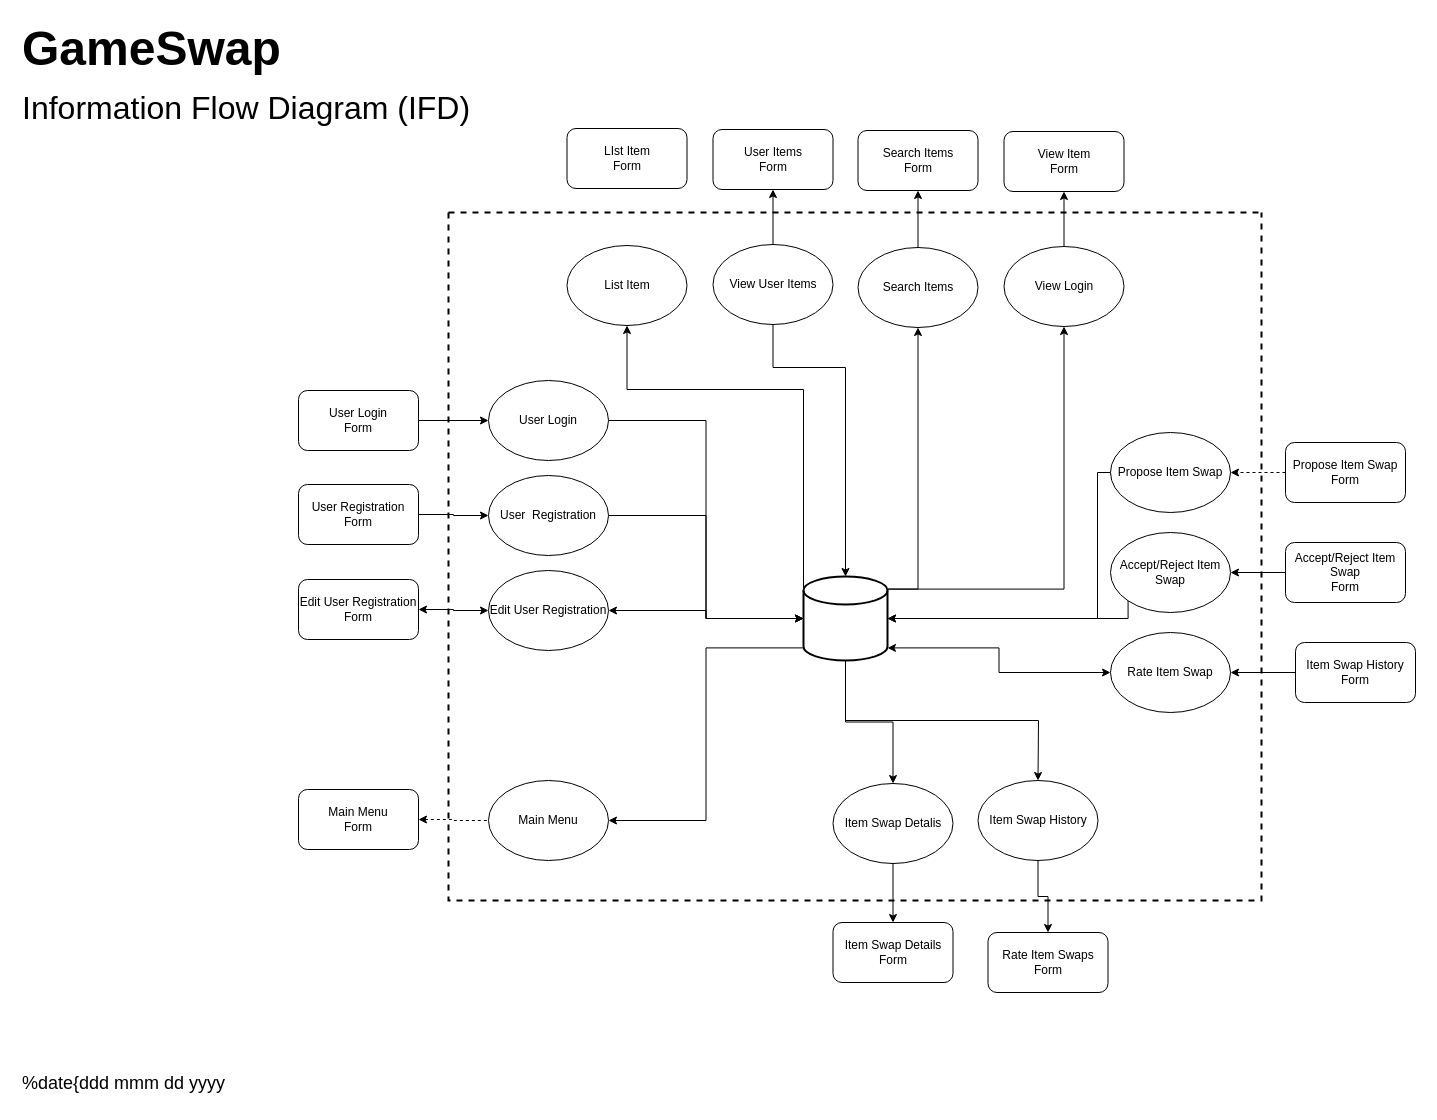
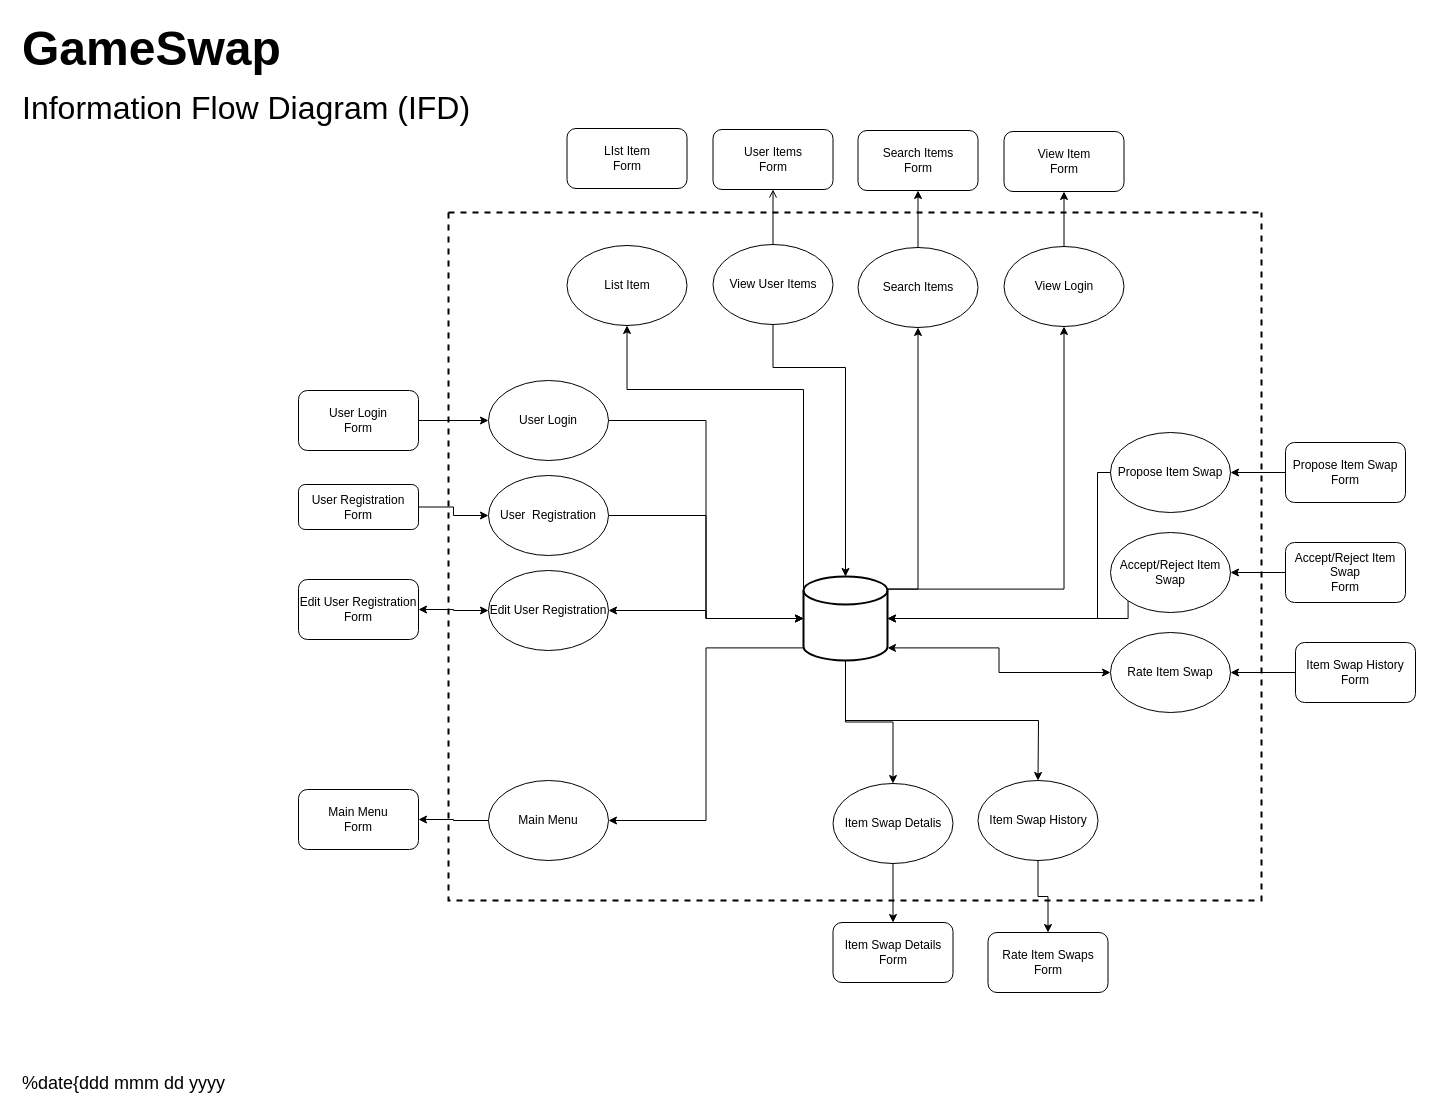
edge "View User Items" -> "User Items Form": arrowhead classic -> open
edge "Propose Item Swap Form" -> "Propose Item Swap": style dashed -> solid
node "User Registration Form": size 120x60 -> 120x45
edge "Main Menu" -> "Main Menu Form": style dashed -> solid
